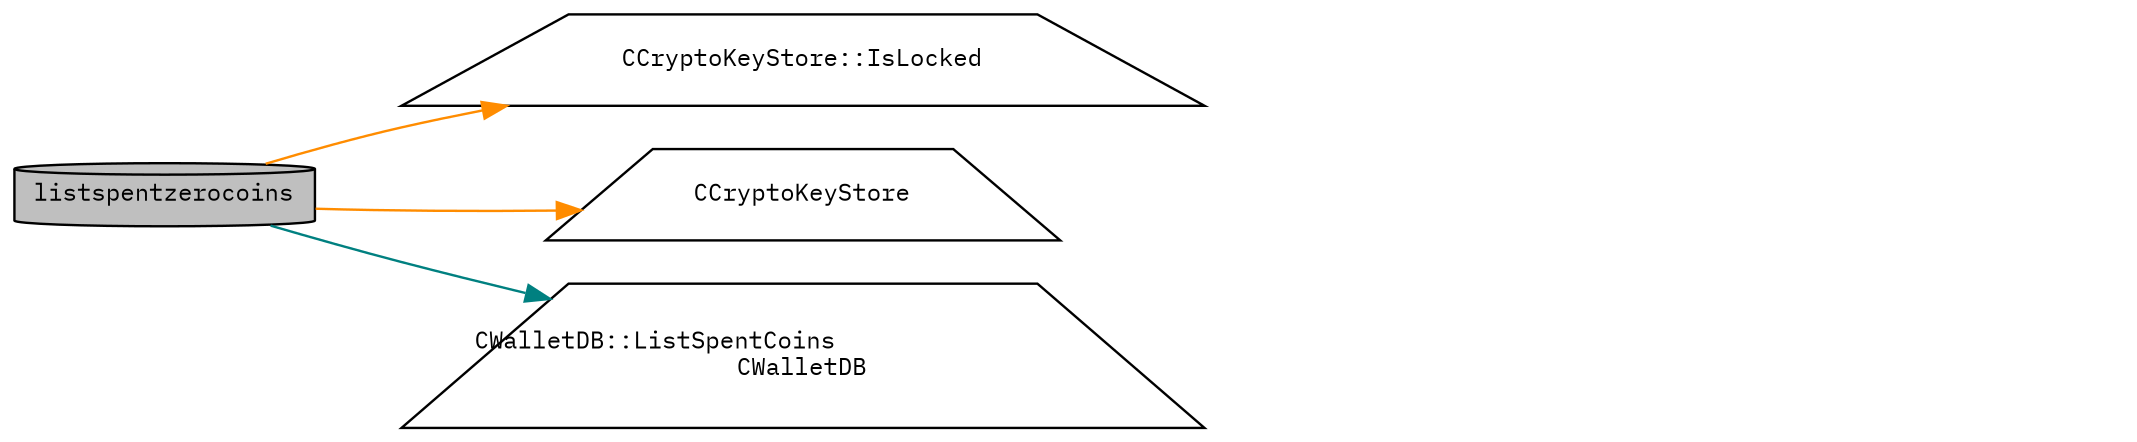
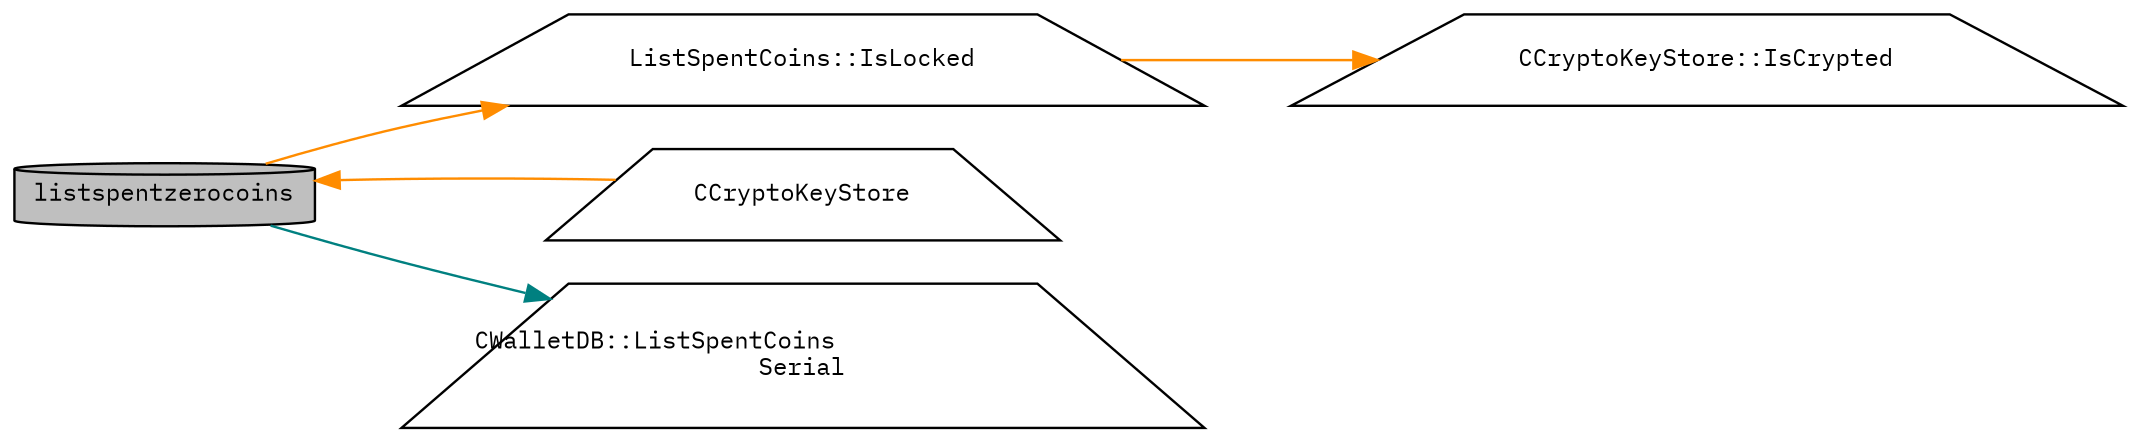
node "CCryptoKeyStore::IsLocked": label "CCryptoKeyStore::IsLocked" -> "ListSpentCoins::IsLocked"
node "CCryptoKeyStore::IsCrypted": added
edge "listspentzerocoins" -> "CCryptoKeyStore": reversed
node "CWalletDB::ListSpentCoins CWalletDB": label "CWalletDB::ListSpentCoins CWalletDB" -> "CWalletDB::ListSpentCoins Serial"
